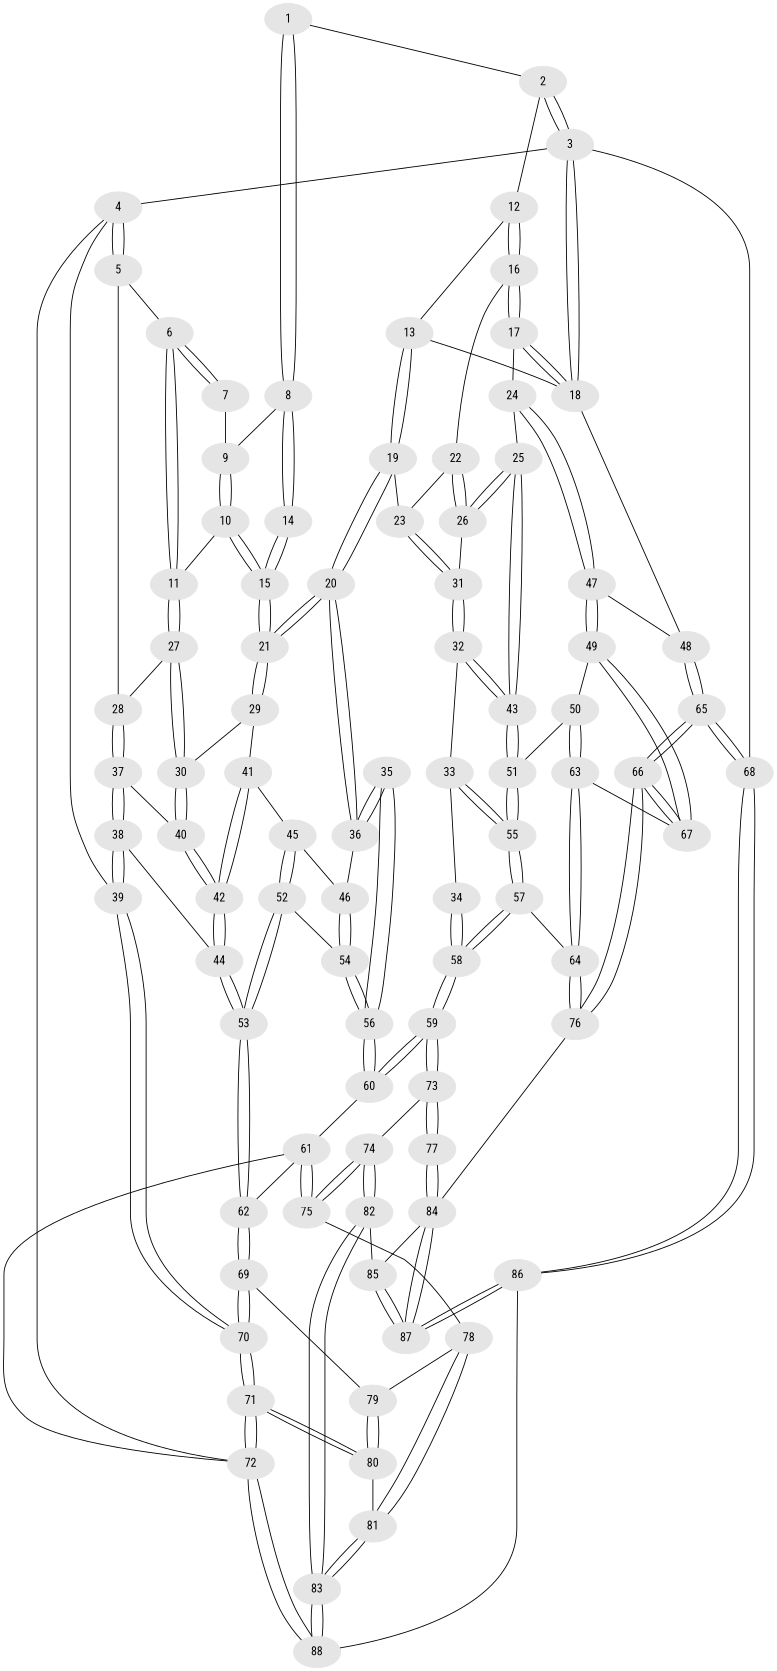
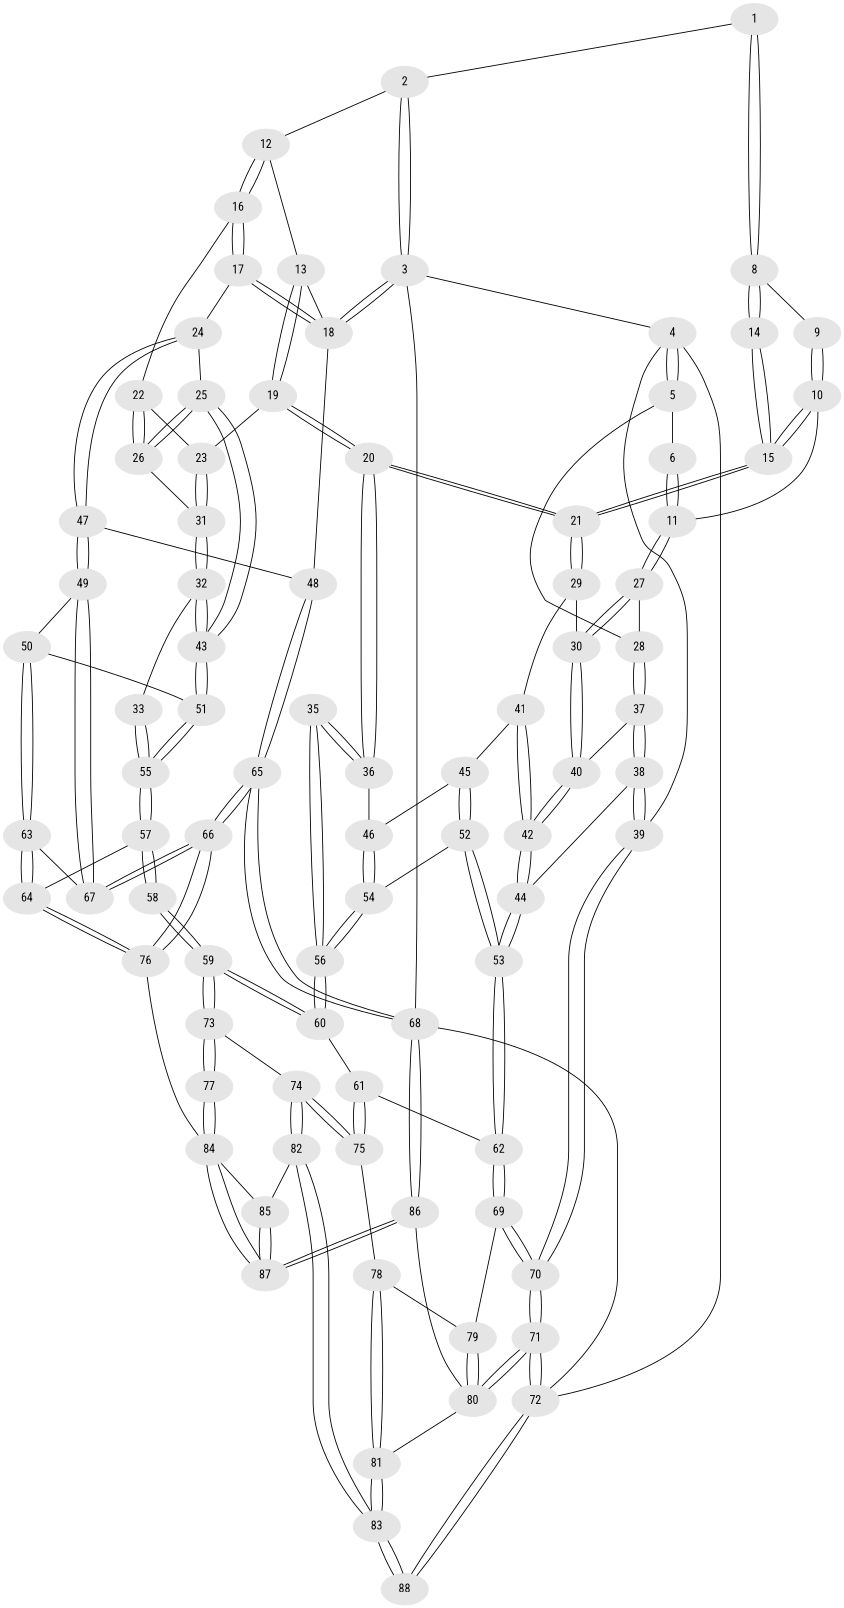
node "7": removed
node "34": removed
edge "61" -- "72": now "68" -- "72"
edge "86" -- "88": now "86" -- "80"
